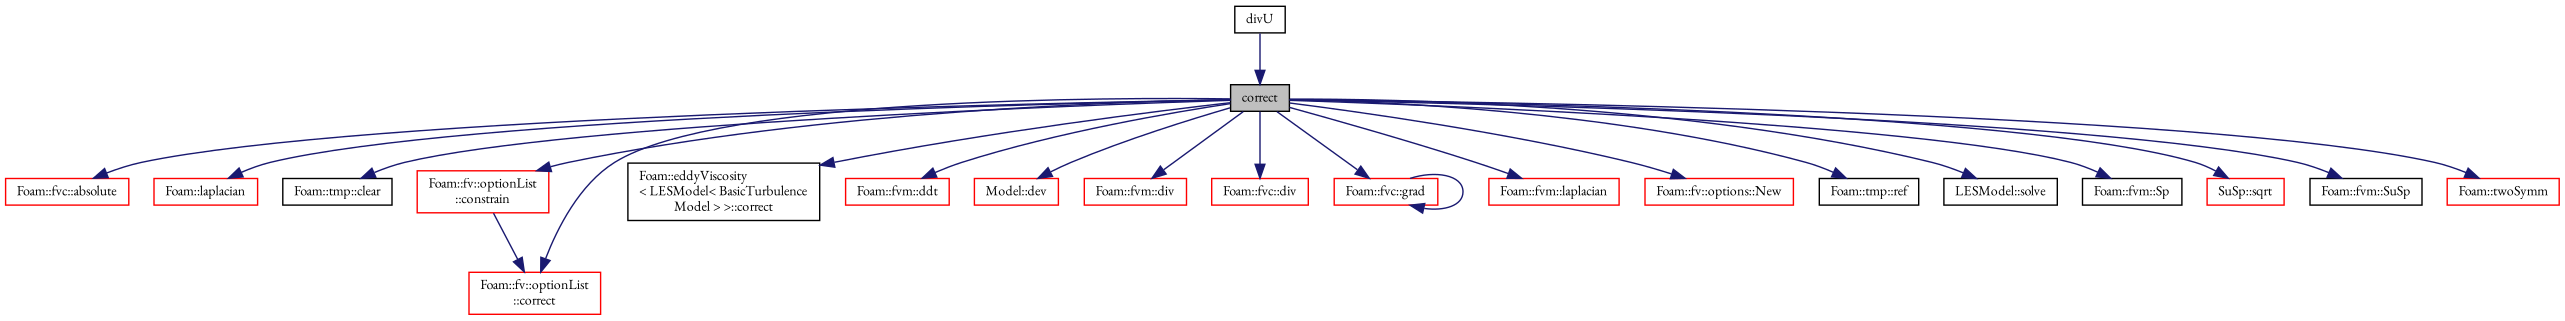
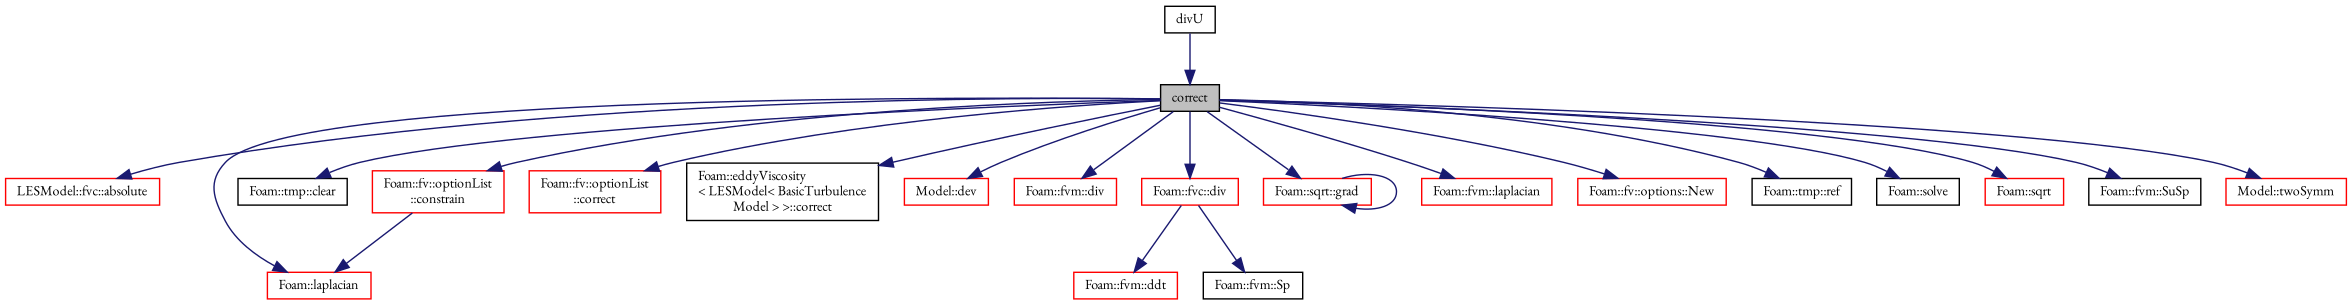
edge "correct" -> "Foam::fvm::Sp": now "Foam::fvc::div" -> "Foam::fvm::Sp"
edge "correct" -> "Foam::fvm::ddt": now "Foam::fvc::div" -> "Foam::fvm::ddt"
node "Foam::fvc::absolute": label "Foam::fvc::absolute" -> "LESModel::fvc::absolute"
node "Foam::fvc::grad": label "Foam::fvc::grad" -> "Foam::sqrt::grad"
node "LESModel::solve": label "LESModel::solve" -> "Foam::solve"
node "SuSp::sqrt": label "SuSp::sqrt" -> "Foam::sqrt"
node "Foam::twoSymm": label "Foam::twoSymm" -> "Model::twoSymm"
edge "Foam::fv::optionList ::constrain" -> "Foam::fv::optionList ::correct": now "Foam::fv::optionList ::constrain" -> "Foam::laplacian"
